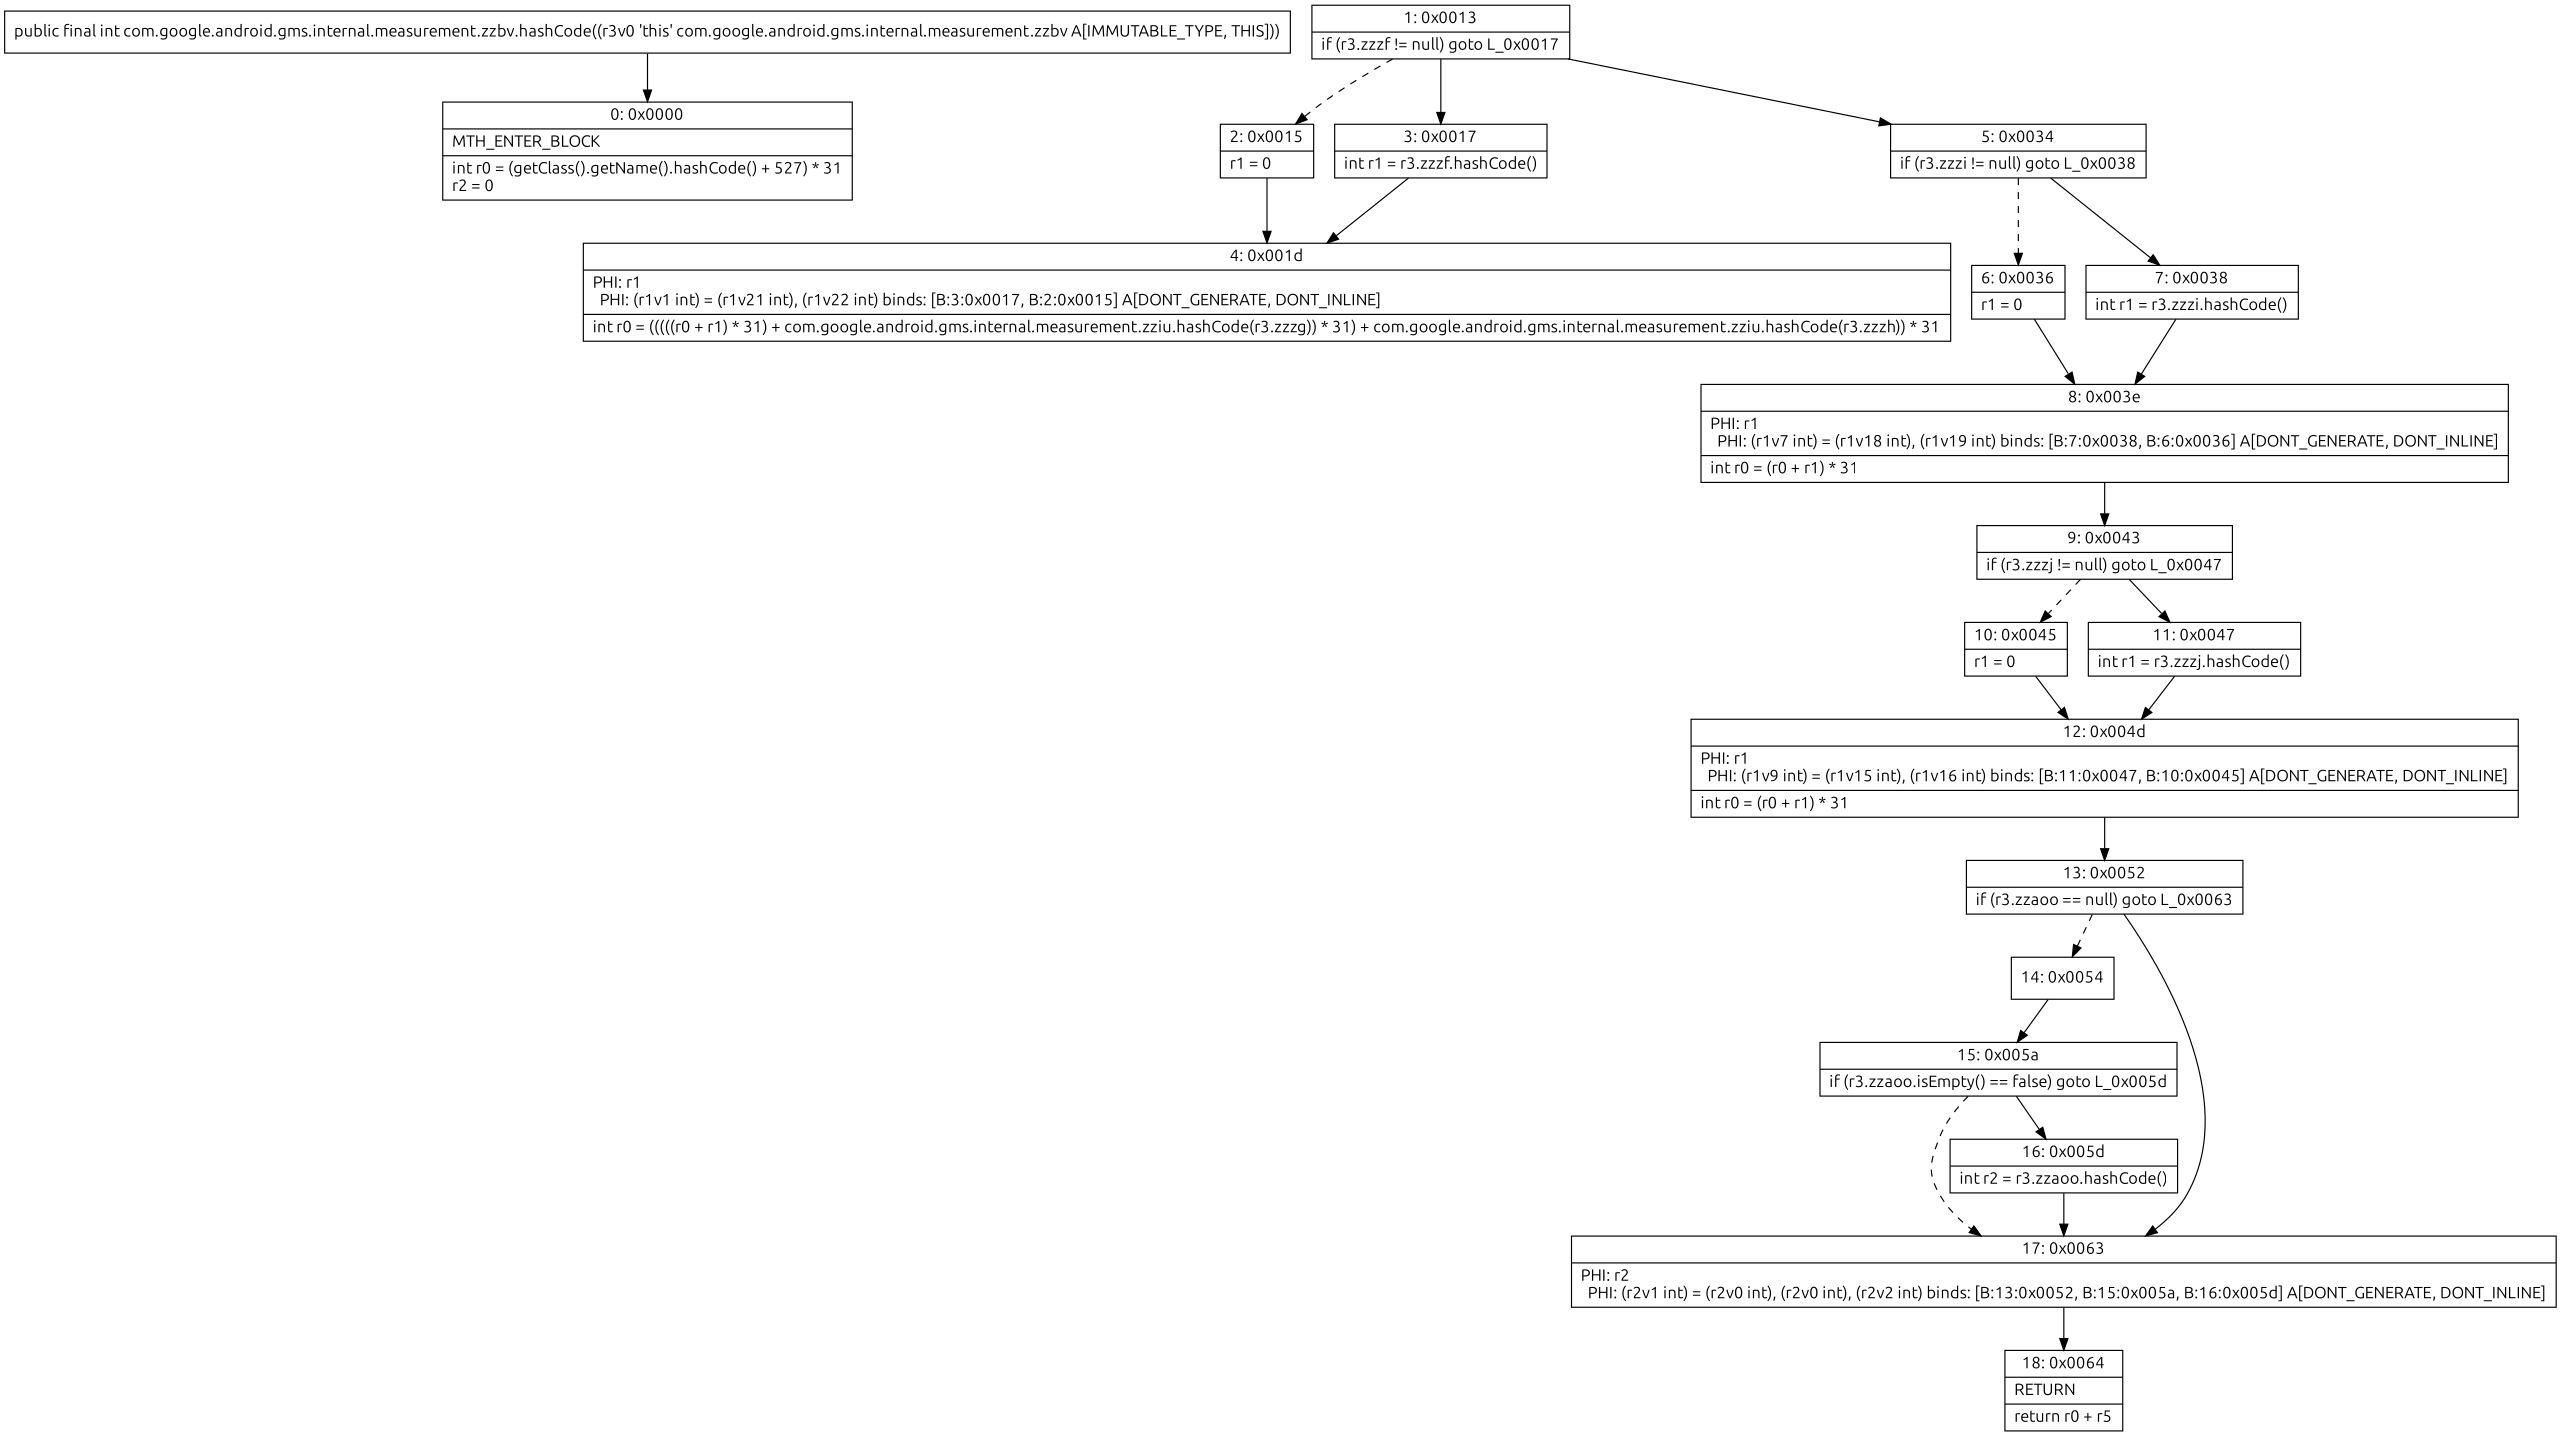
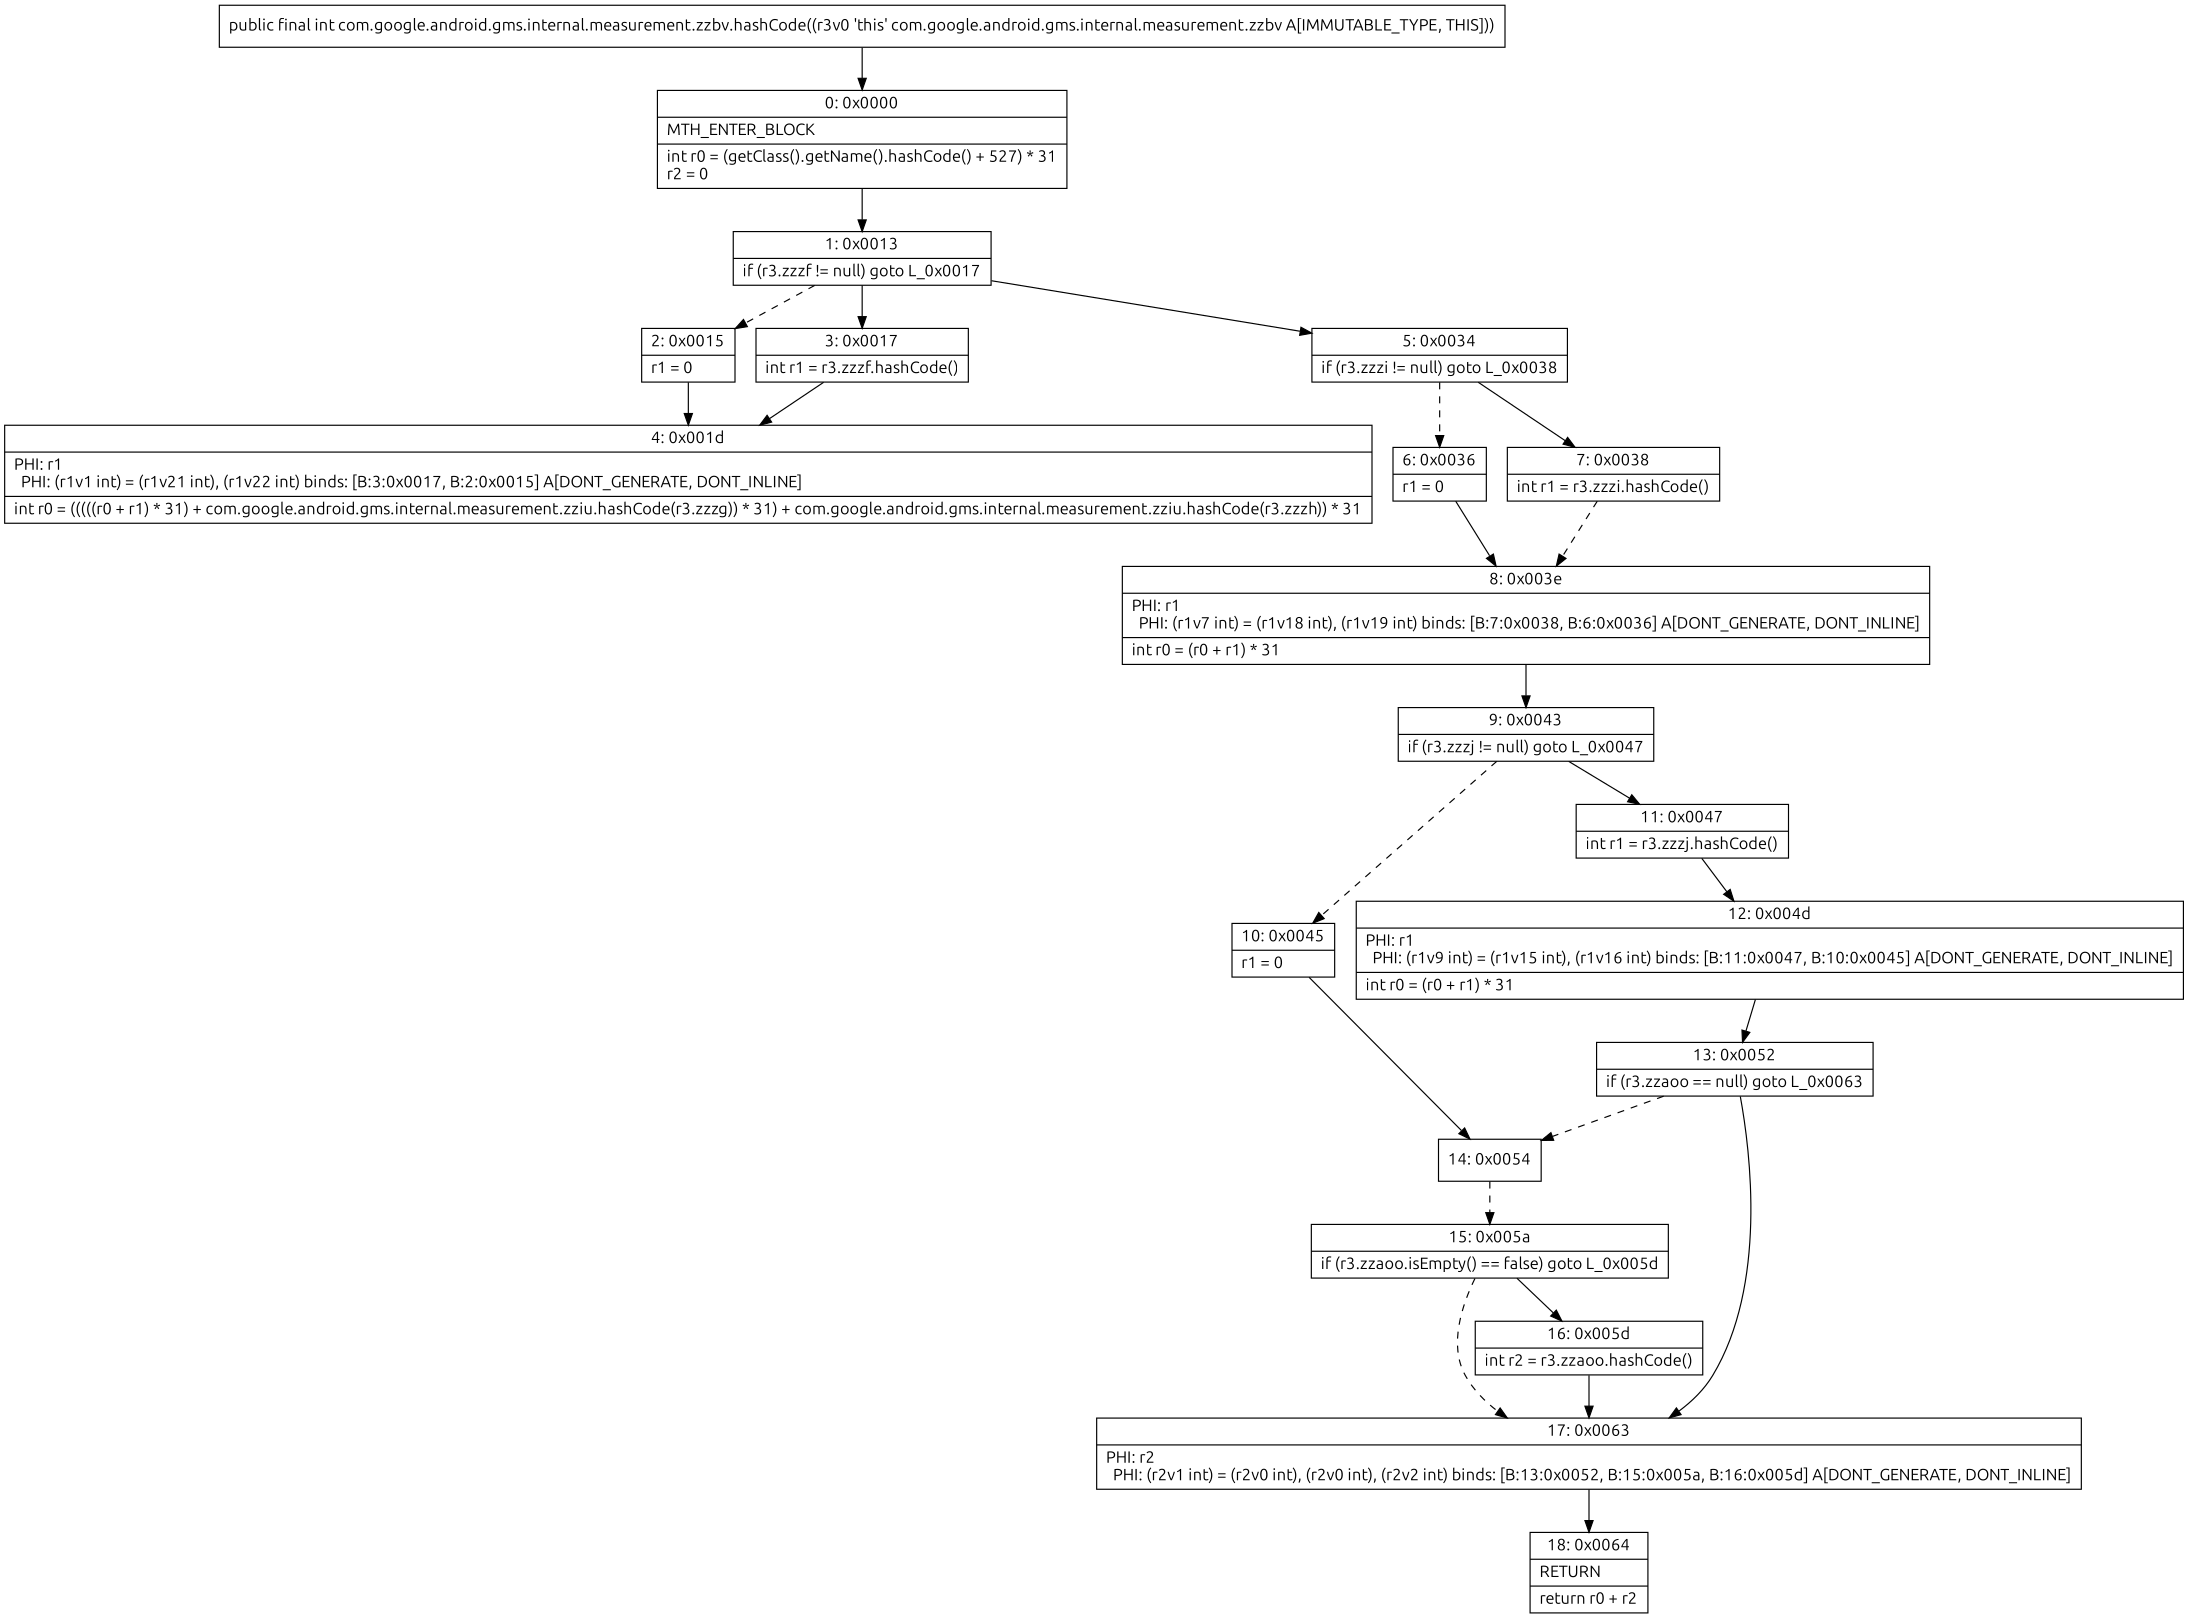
edge "0: 0x0000" -> "1: 0x0013": added
edge "7: 0x0038" -> "8: 0x003e": style solid -> dashed
edge "10: 0x0045" -> "12: 0x004d": now "10: 0x0045" -> "14: 0x0054"
edge "14: 0x0054" -> "15: 0x005a": style solid -> dashed
node "18: 0x0064": text "return r0 + r5" -> "return r0 + r2"
